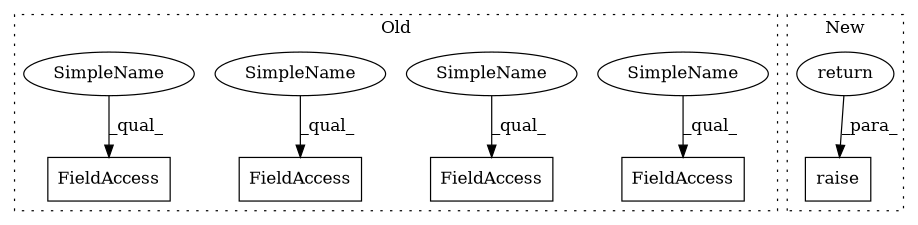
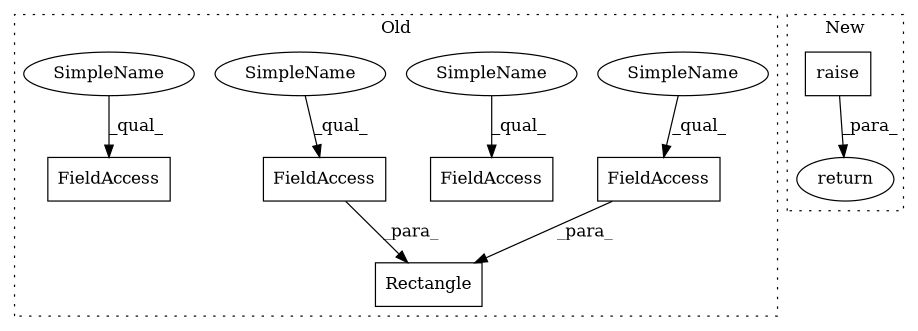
edge "return" -> "raise": reversed
node "Rectangle": added
